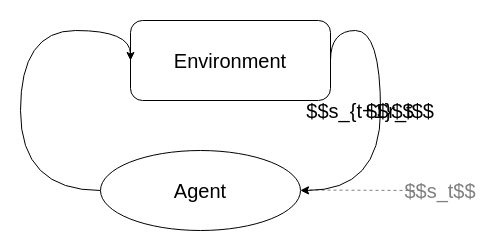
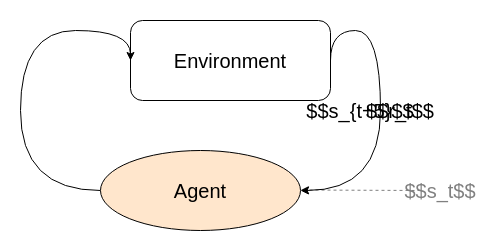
node "$$s_{t+1}$$": label "$$s_{t+1}$$" -> "$$s_{t+5}$$"
node "Agent": fillcolor #ffffff -> #ffe6cc
